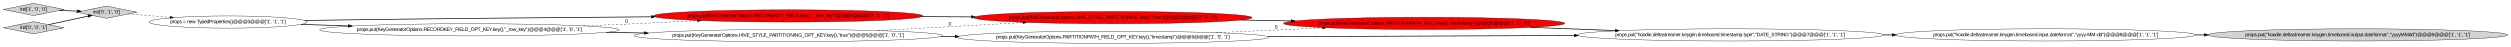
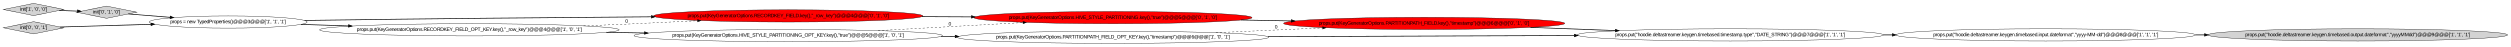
edge "init['0', '1', '0']" -> "props = new TypedProperties()@@@3@@@['1', '1', '1']": style dashed -> bold
edge "init['0', '0', '1']" -> "init['0', '1', '0']": now "init['0', '0', '1']" -> "props = new TypedProperties()@@@3@@@['1', '1', '1']"
